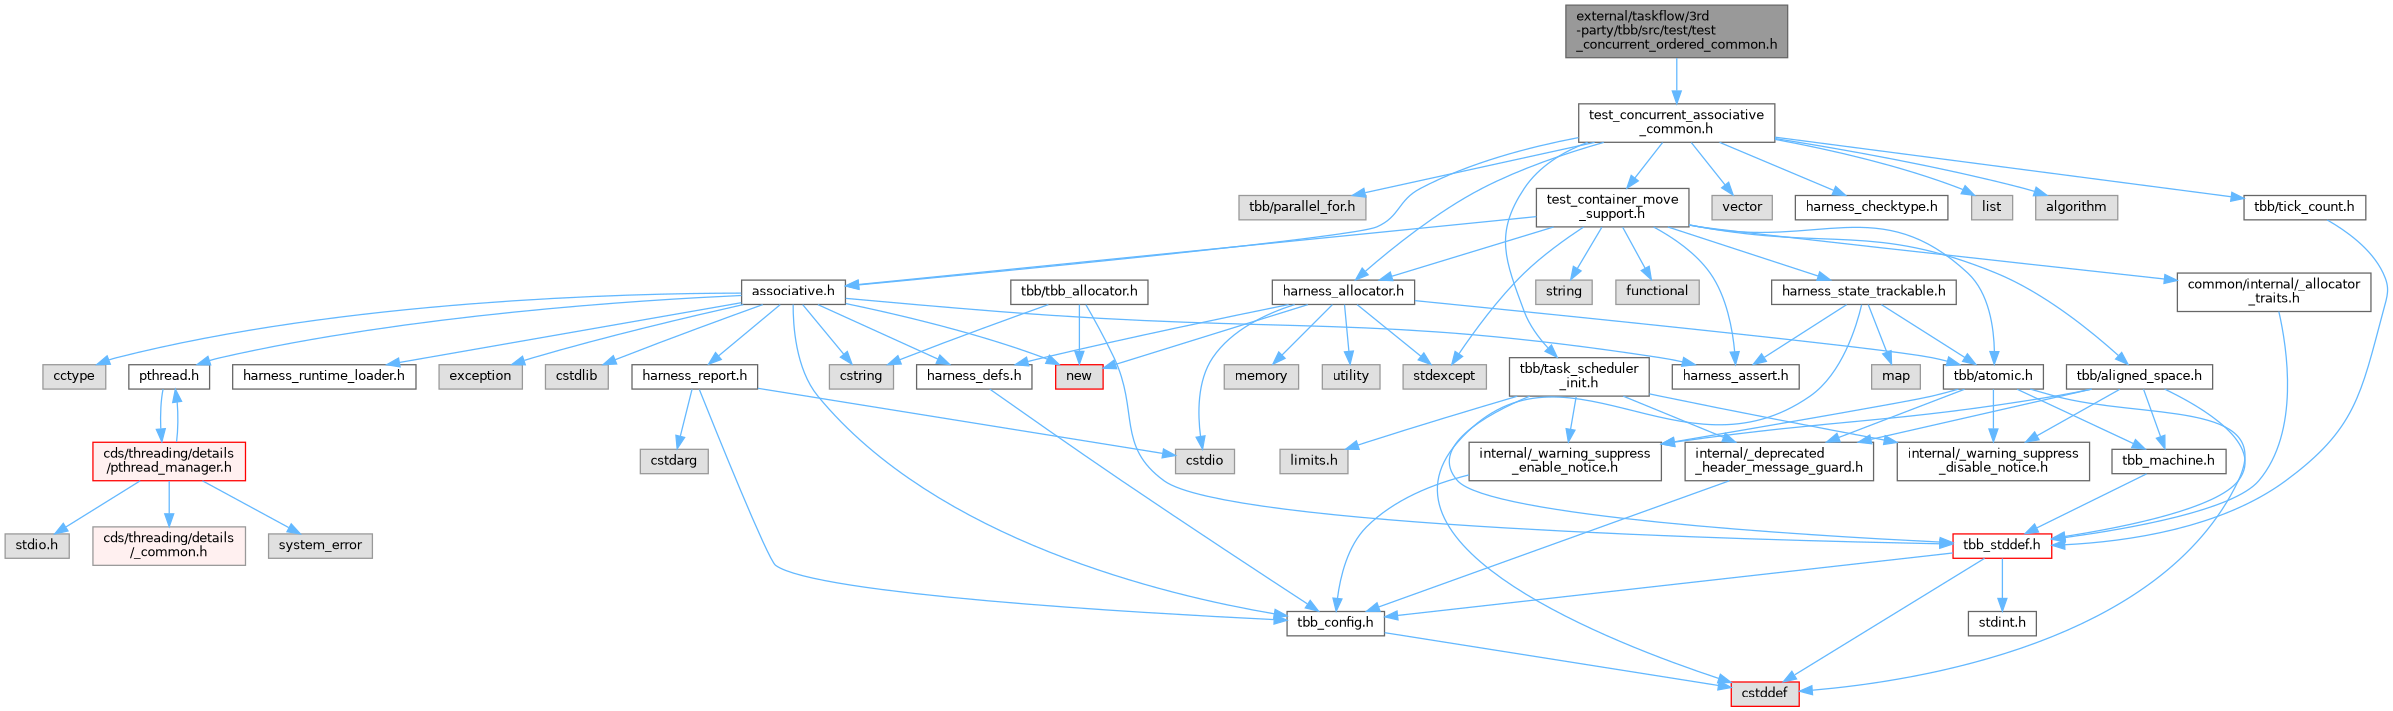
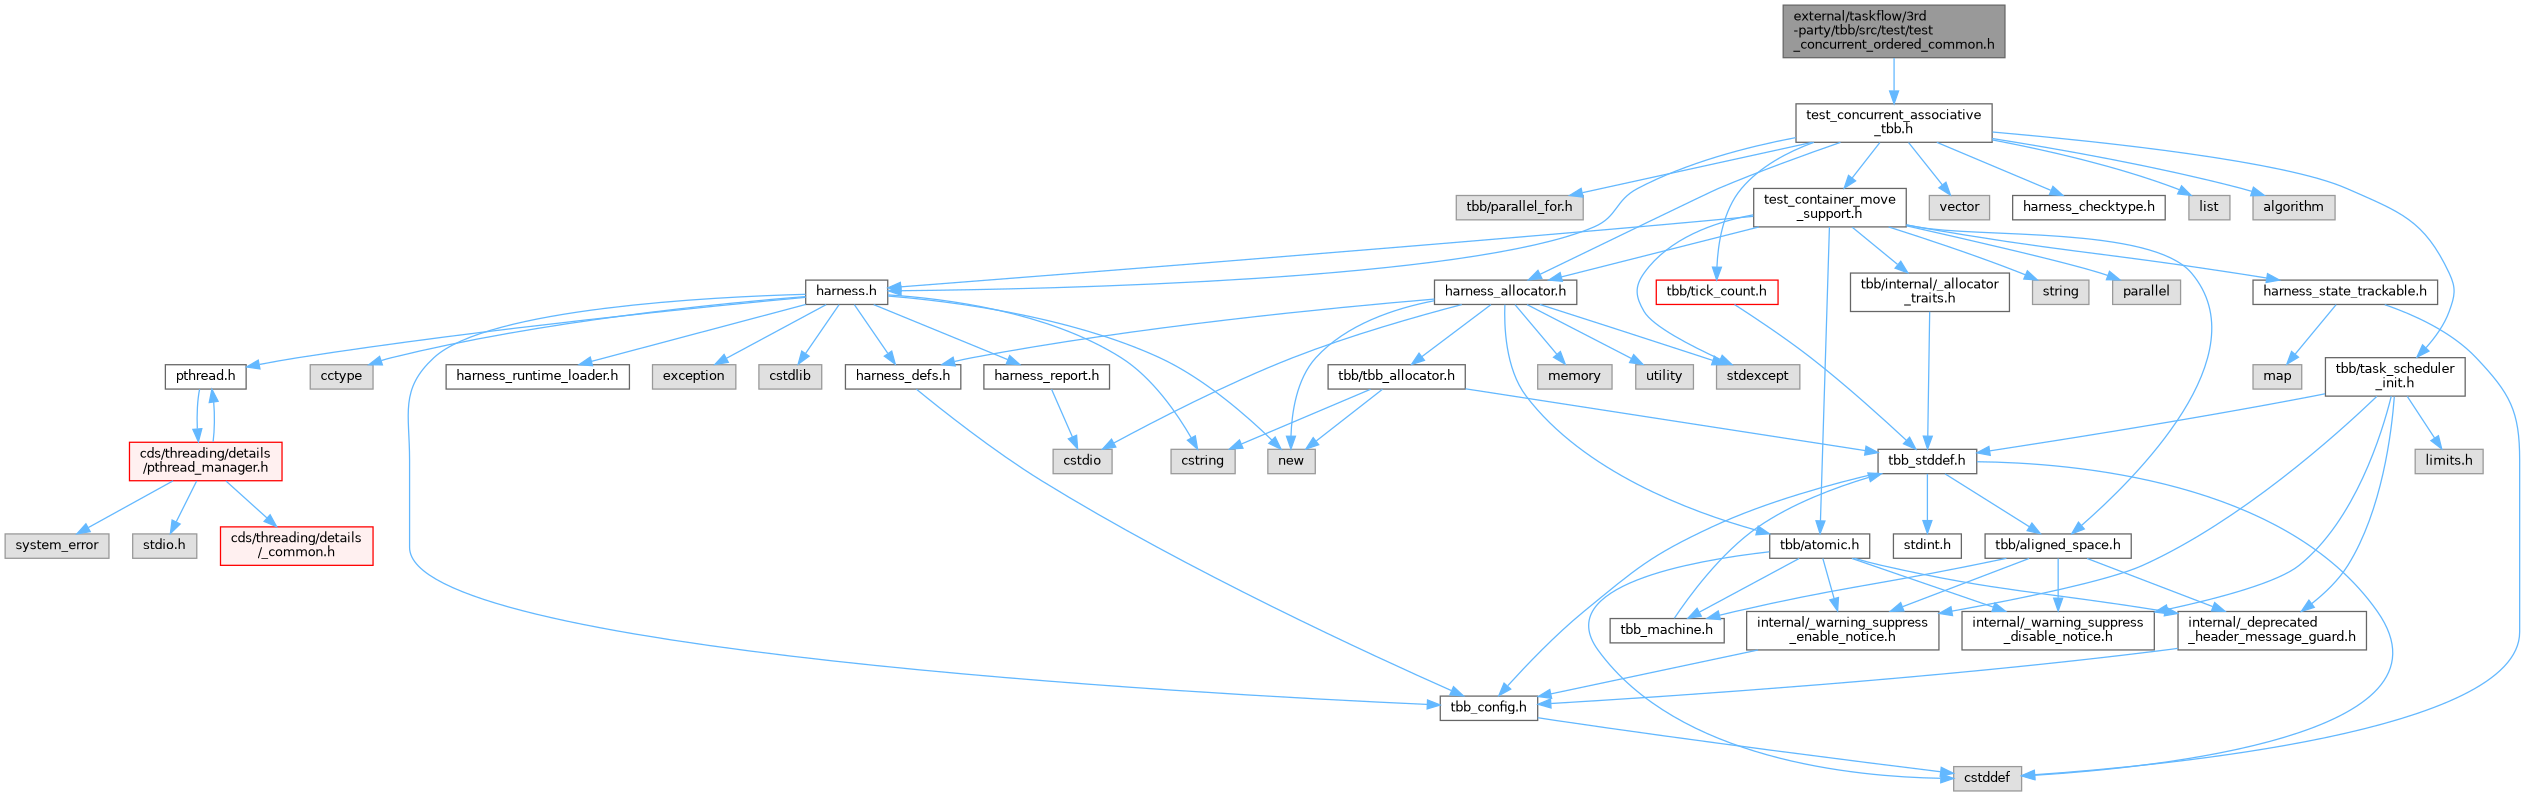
node "test_concurrent_associative _common.h": label "test_concurrent_associative _common.h" -> "test_concurrent_associative _tbb.h"
node "tbb/tick_count.h": color grey40 -> red
node "associative.h": label "associative.h" -> "harness.h"
node "functional": label "functional" -> "parallel"
node "common/internal/_allocator _traits.h": label "common/internal/_allocator _traits.h" -> "tbb/internal/_allocator _traits.h"
edge "harness_allocator.h" -> "tbb/tbb_allocator.h": added
edge "harness_state_trackable.h" -> "tbb/atomic.h": removed
node "new": color red -> grey60
node "harness_assert.h": removed
node "cstdarg": removed
edge "tbb/aligned_space.h" -> "tbb_stddef.h": reversed
node "cds/threading/details /_common.h": color grey60 -> red
node "tbb_stddef.h": color red -> grey40
edge "harness_report.h" -> "tbb_config.h": removed
node "cstddef": color red -> grey60
